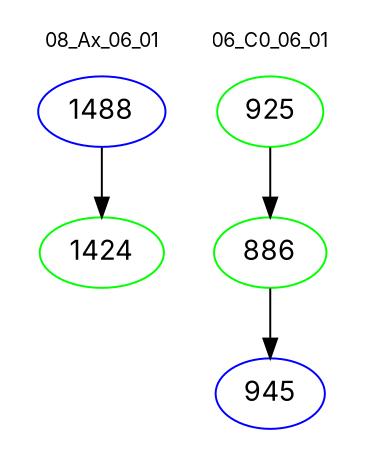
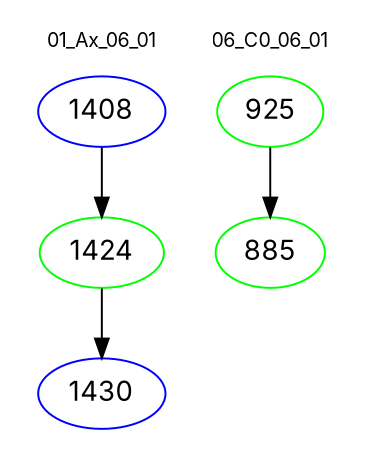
cluster "08_Ax_06_01": label "08_Ax_06_01" -> "01_Ax_06_01"
node "1488": label "1488" -> "1408"
node "886": label "886" -> "885"
node "1430": added
node "945": removed
